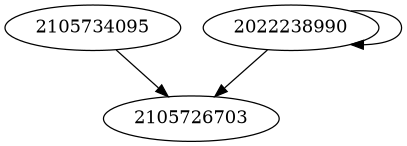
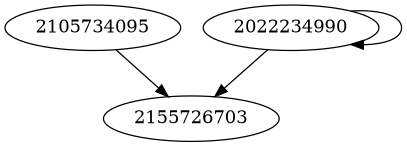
node "2022238990": label "2022238990" -> "2022234990"
node "2105726703": label "2105726703" -> "2155726703"
